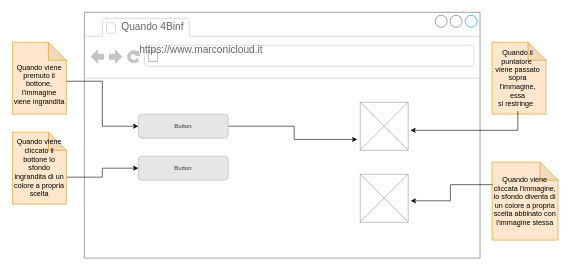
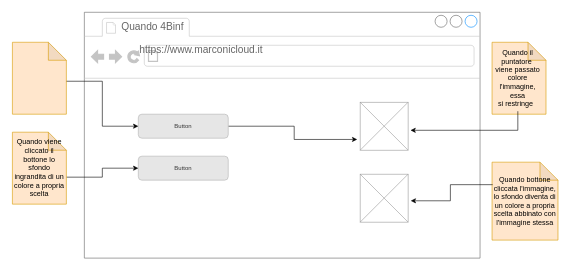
node "Quando il puntatore viene passato sopra l'immagine, essa si restringe": label "Quando il puntatore viene passato sopra l'immagine, essa si restringe" -> "Quando il puntatore viene passato colore l'immagine, essa si restringe"
node "Quando viene premuto il bottone, l'immagine viene ingrandita": removed
node "Quando viene cliccata l'immagine, lo sfondo diventa di un colore a propria scelta abbinato con l'immagine stessa": label "Quando viene cliccata l'immagine, lo sfondo diventa di un colore a propria scelta abbinato con l'immagine stessa" -> "Quando bottone cliccata l'immagine, lo sfondo diventa di un colore a propria scelta abbinato con l'immagine stessa"
